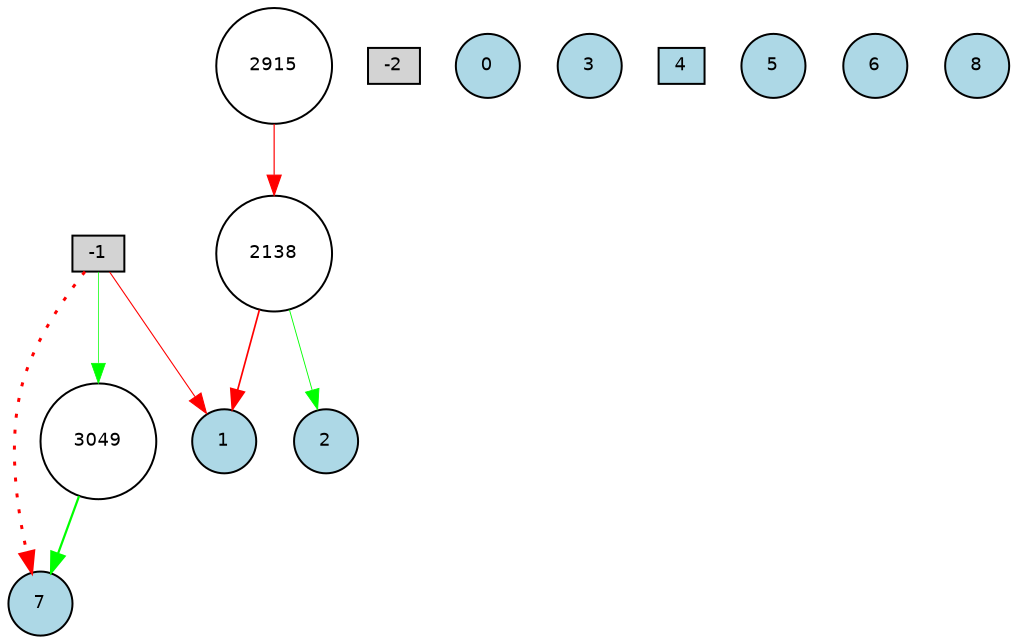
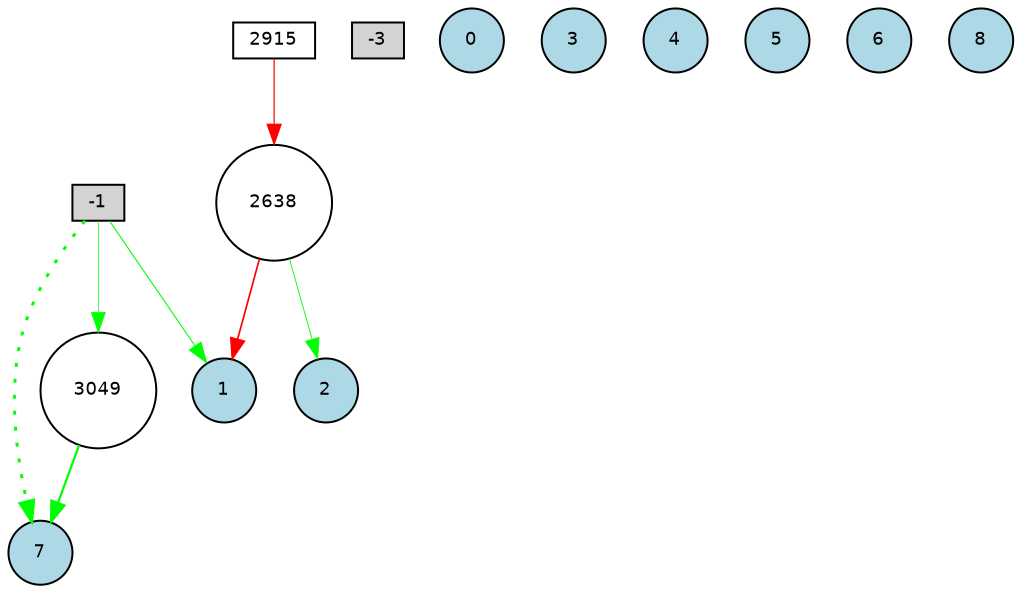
node "2915": shape circle -> box
node "-2": label "-2" -> "-3"
node "4": shape box -> circle
node "2138": label "2138" -> "2638"
edge "-1" -> "1": color red -> green
edge "-1" -> "7": color red -> green
